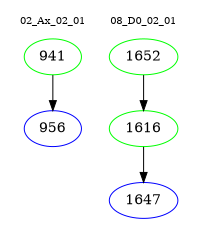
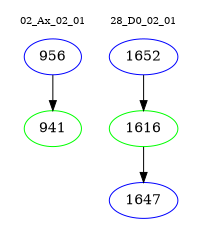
cluster "08_D0_02_01": label "08_D0_02_01" -> "28_D0_02_01"
node "1652": color green -> blue
edge "941" -> "956": reversed
